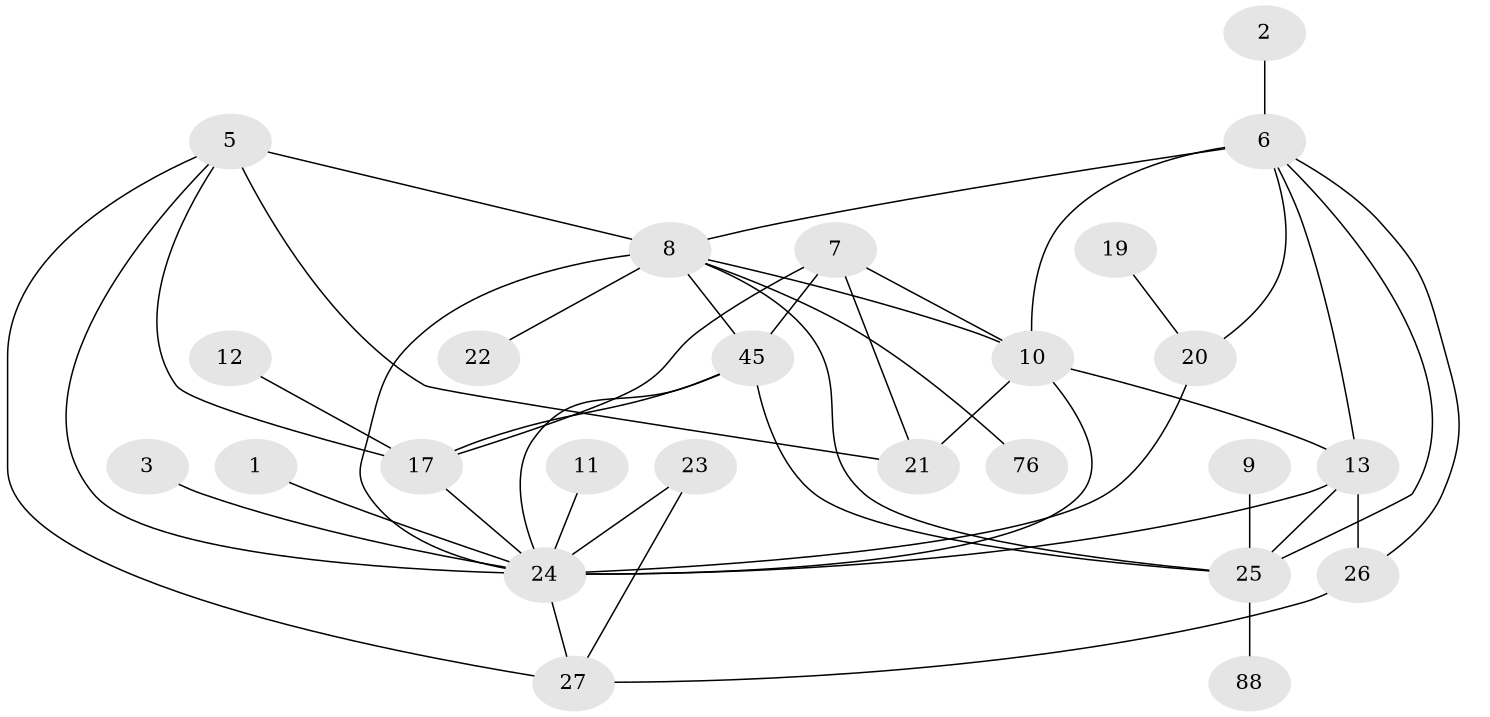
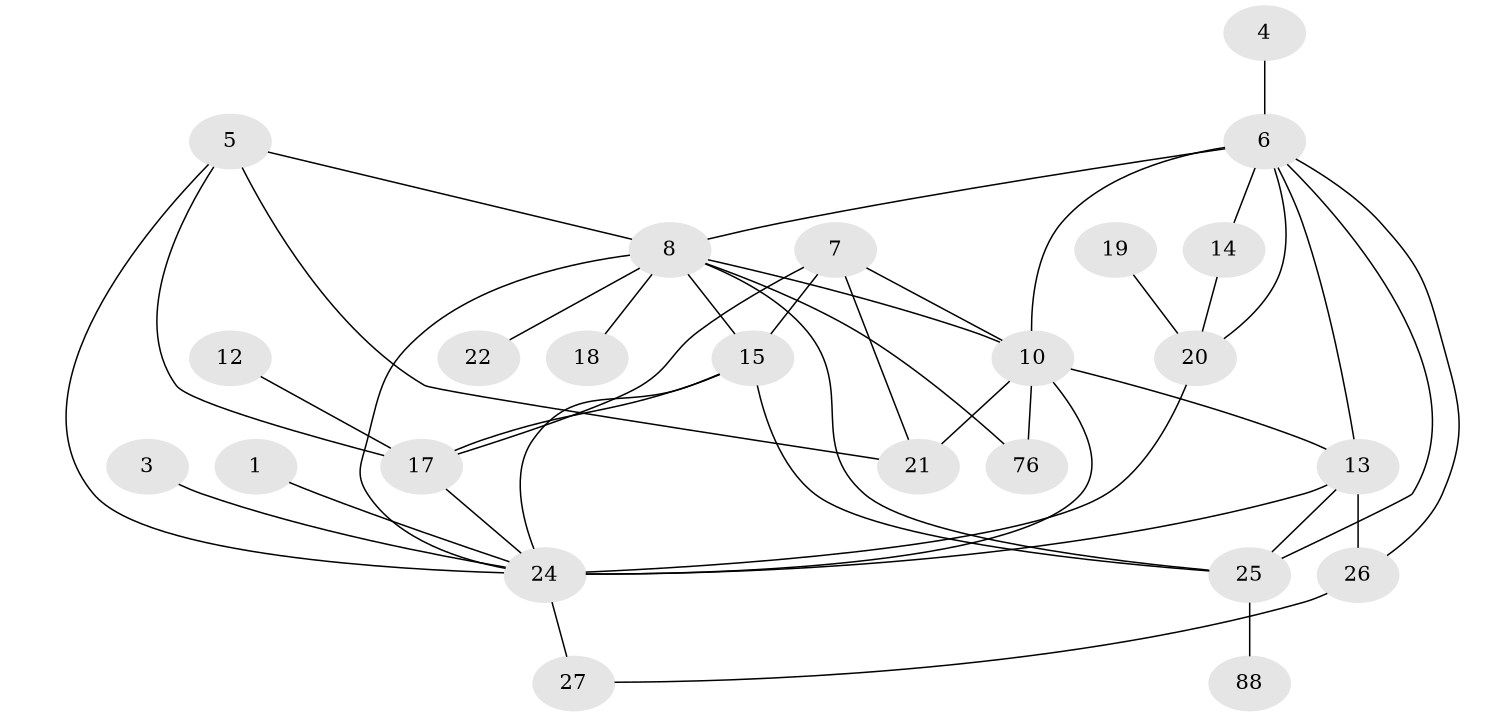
node "2": label "2" -> "4"
node "14": added
node "18": added
node "45": label "45" -> "15"
edge "10" -- "76": added
node "11": removed
node "23": removed
node "9": removed
edge "5" -- "27": removed
